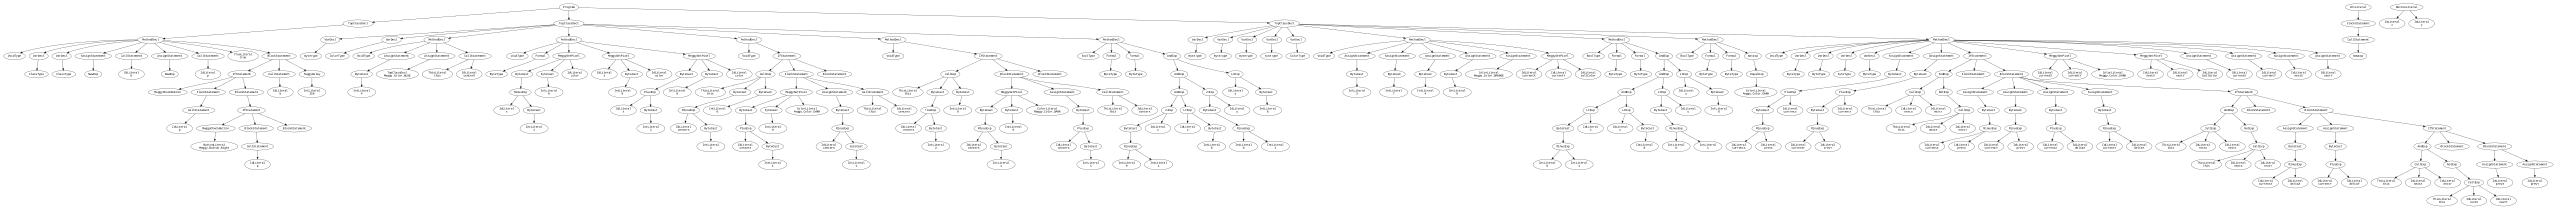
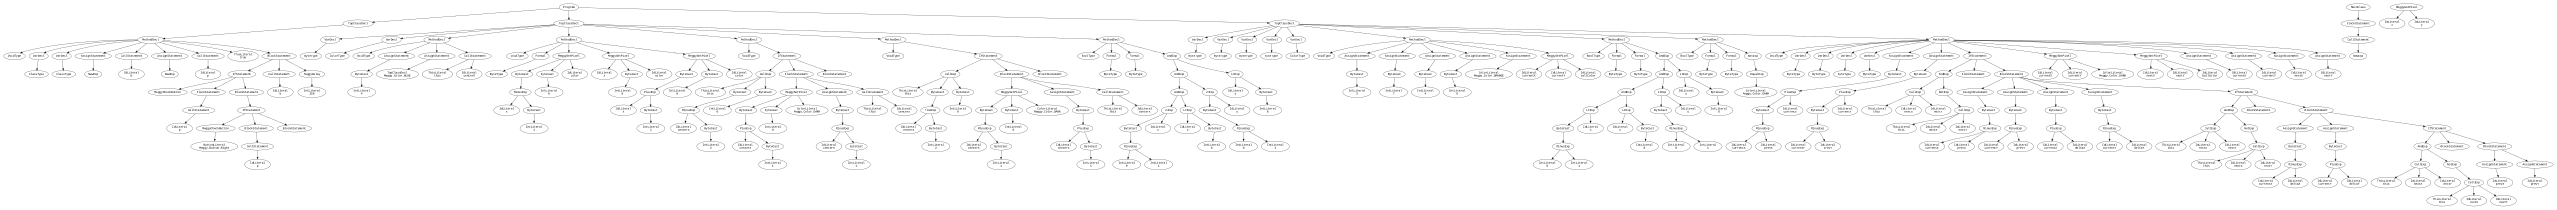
node "IntLiteral": label "IntLiteral" -> "MainClass"
node "ButtonLiteral": label "ButtonLiteral" -> "MeggyGetPixel"
